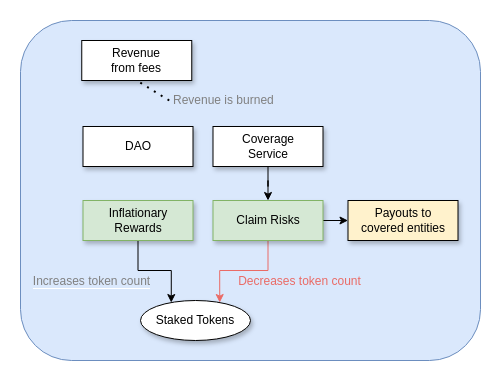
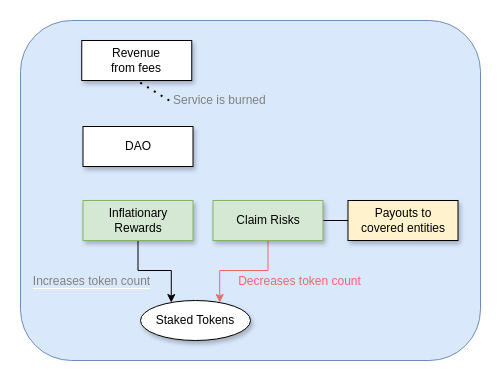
node "Revenue is burned": label "Revenue is burned" -> "Service is burned"
node "Coverage Service": removed
edge "Coverage Service" -> "Claim Risks": removed
edge "Claim Risks" -> "Payouts to covered entities": arrowhead classic -> none
